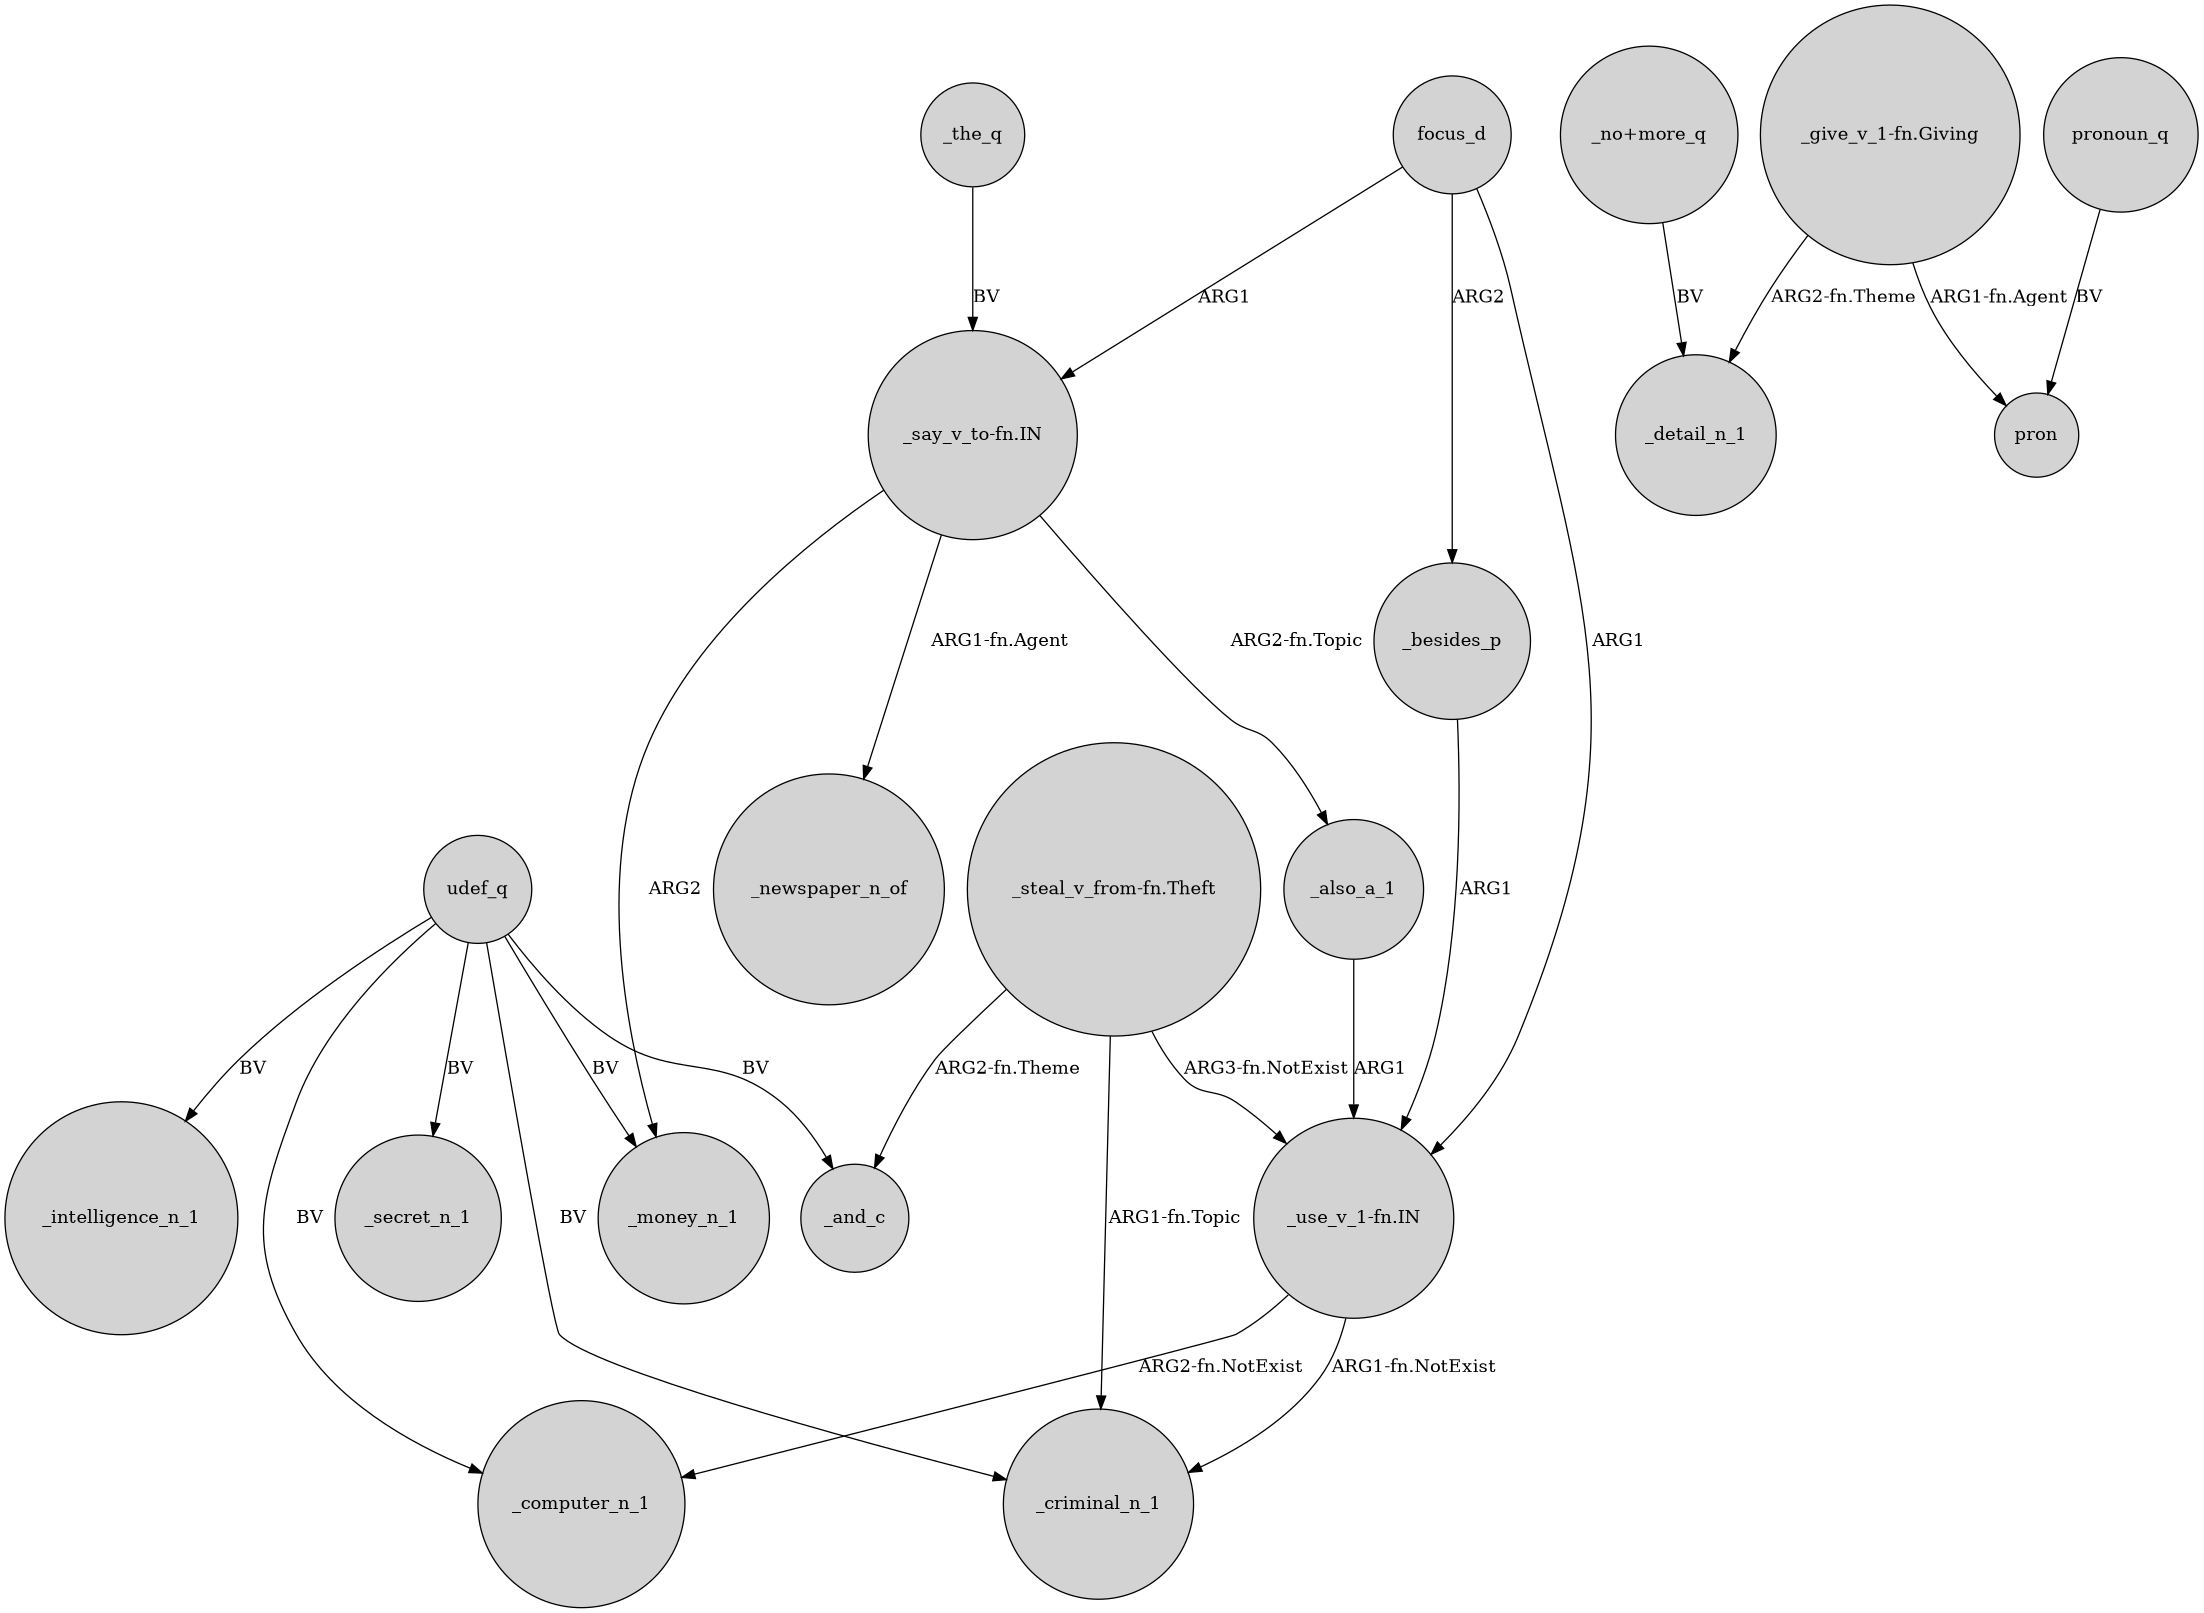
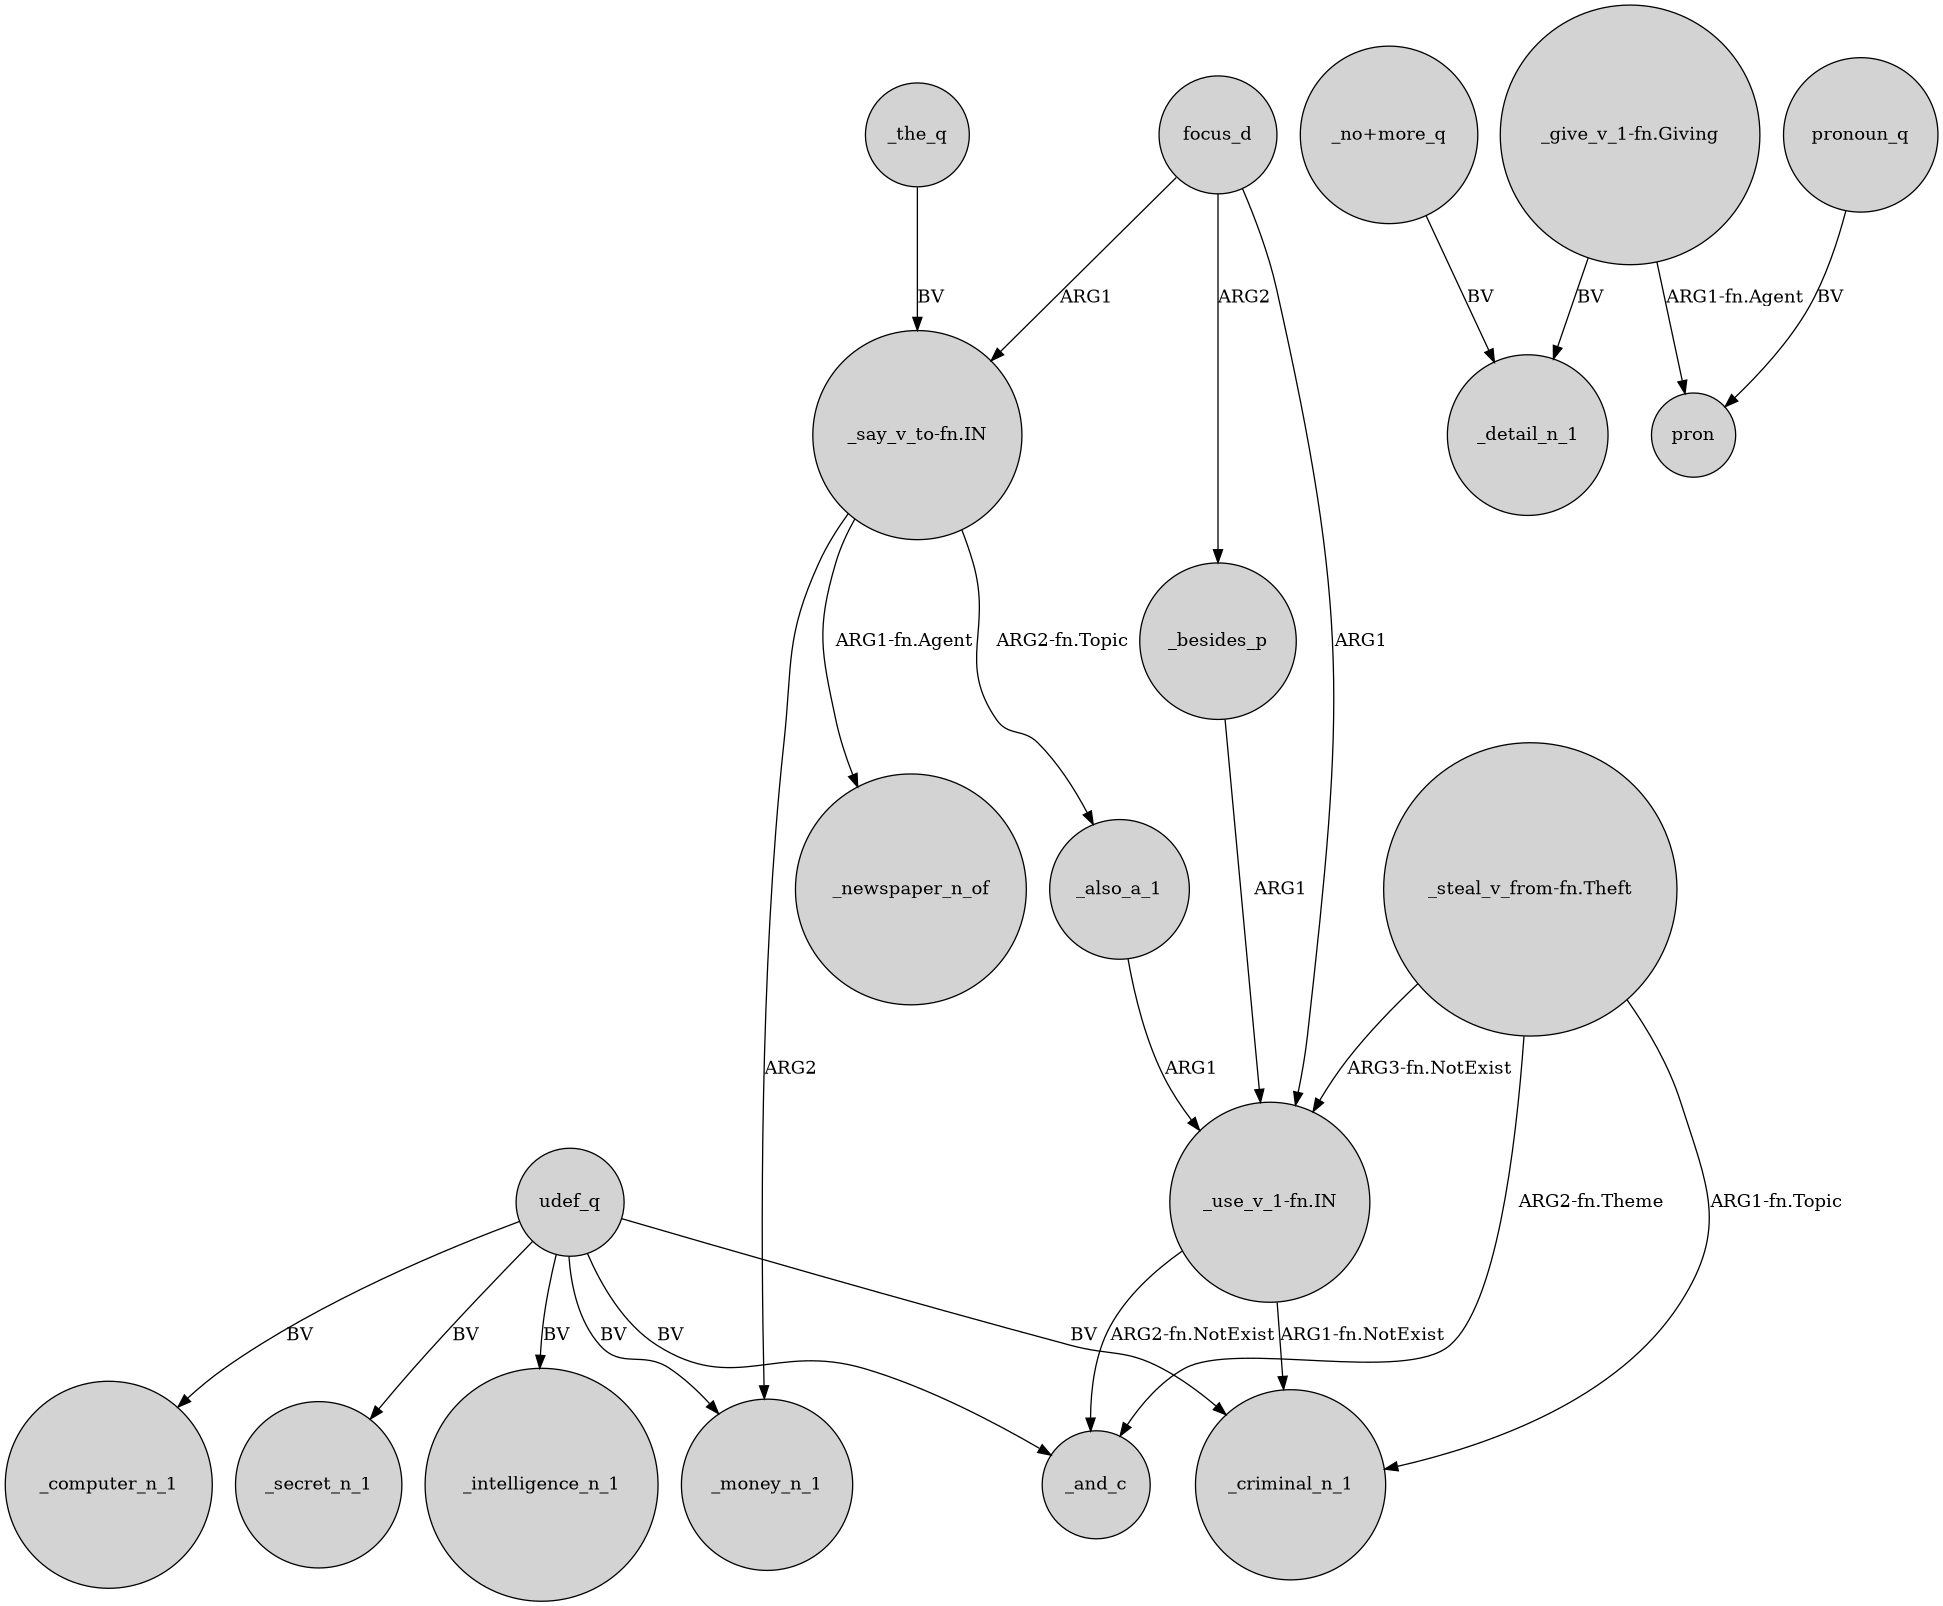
edge "_give_v_1-fn.Giving" -> "_detail_n_1": label "ARG2-fn.Theme" -> "BV"
edge "_use_v_1-fn.IN" -> "_computer_n_1": now "_use_v_1-fn.IN" -> "_and_c"
